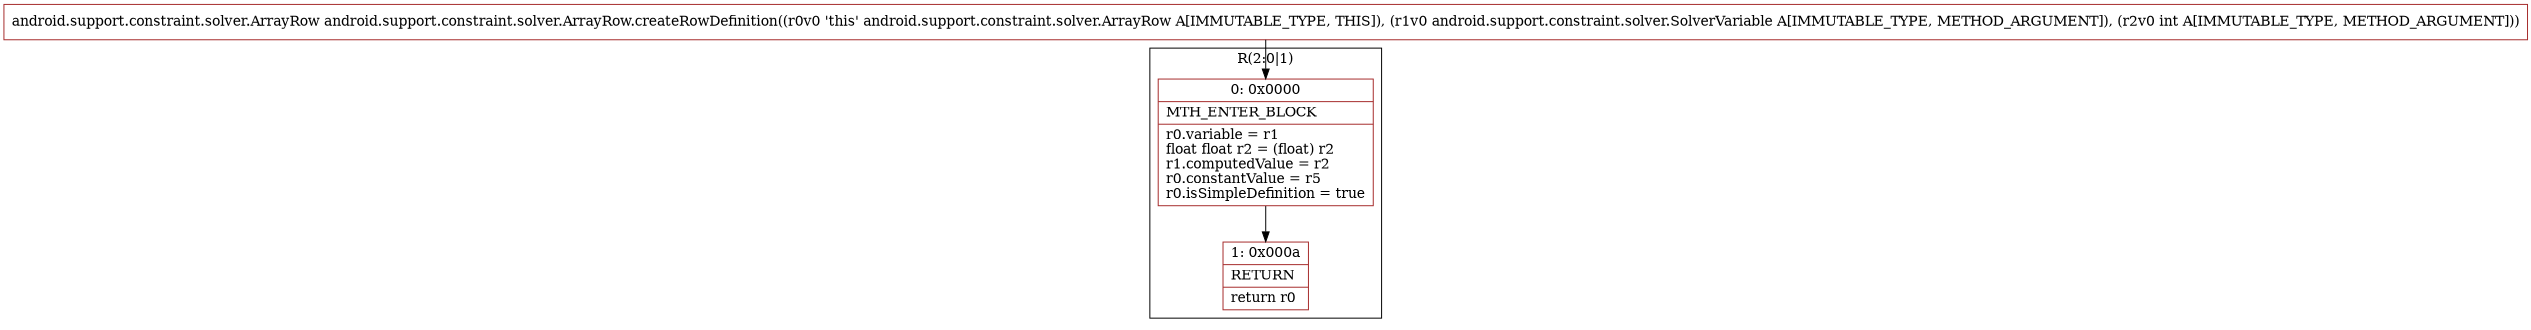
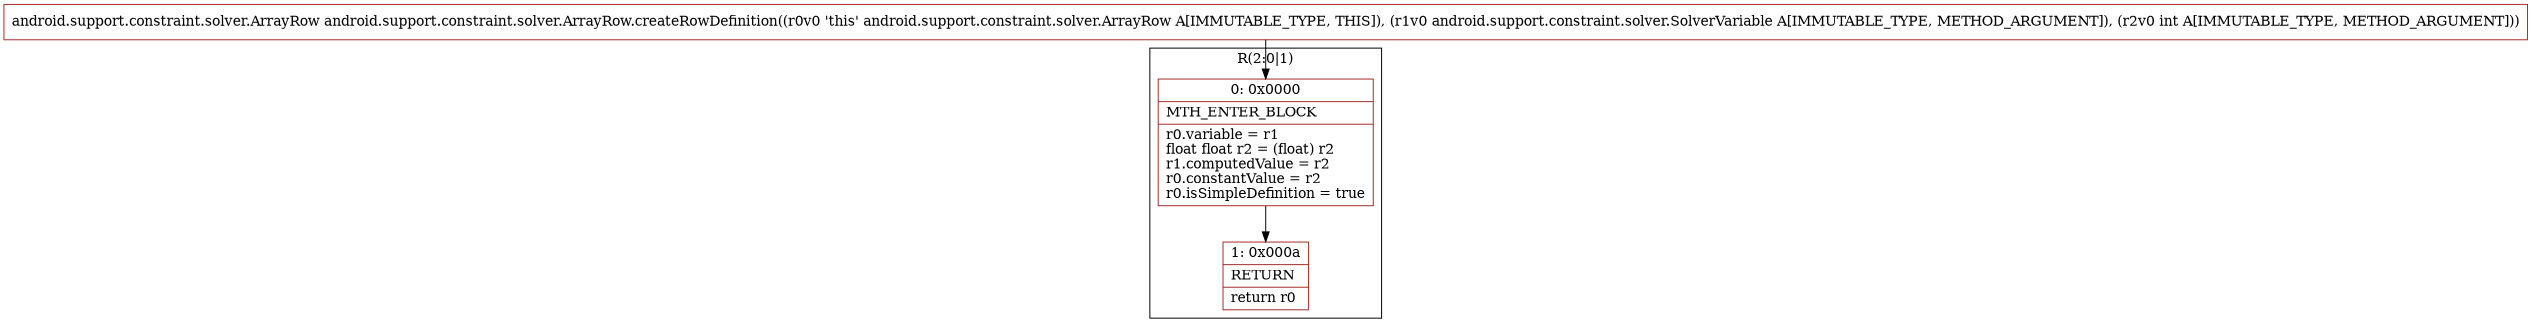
node "0: 0x0000": text "r0.constantValue = r5" -> "r0.constantValue = r2"
